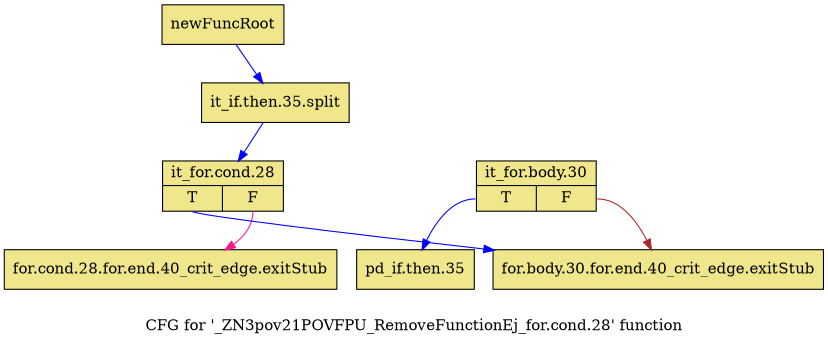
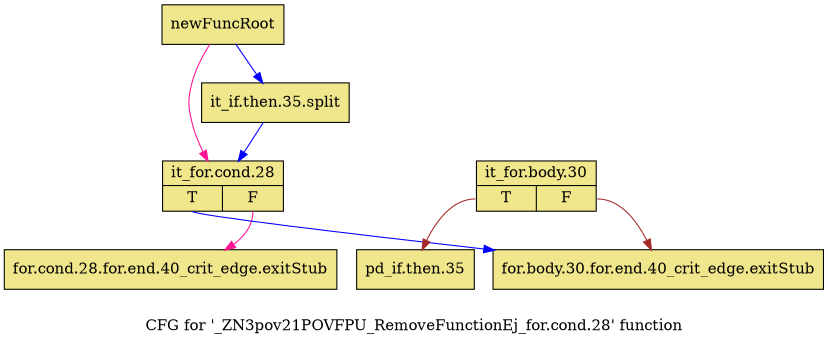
edge "newFuncRoot" -> "it_for.cond.28": added
edge "it_for.body.30" -> "pd_if.then.35": color blue -> brown
